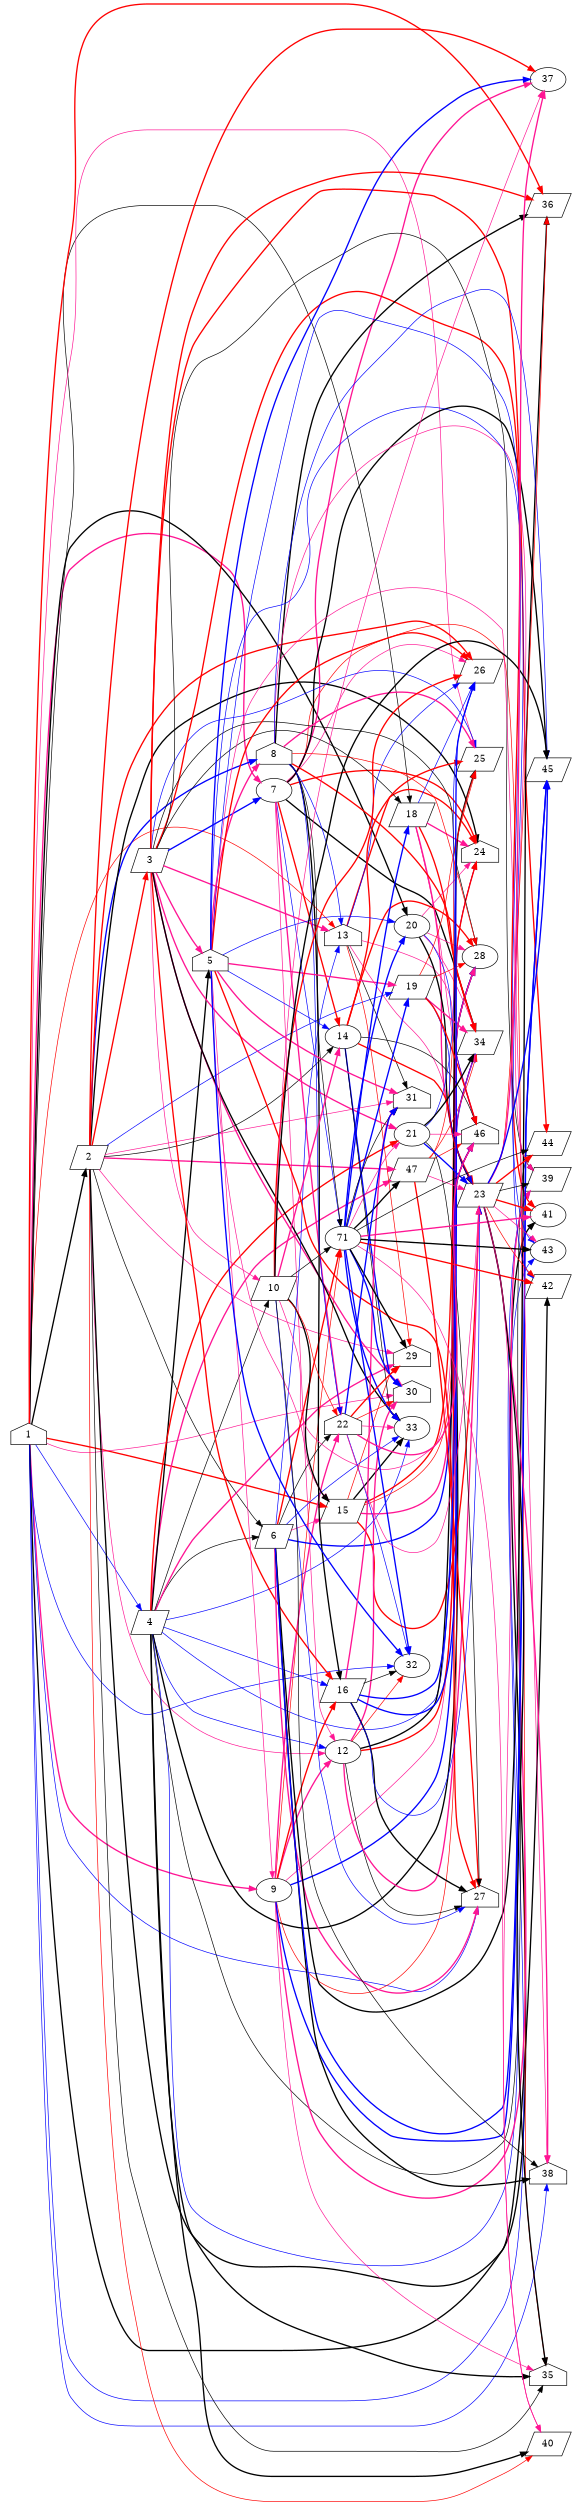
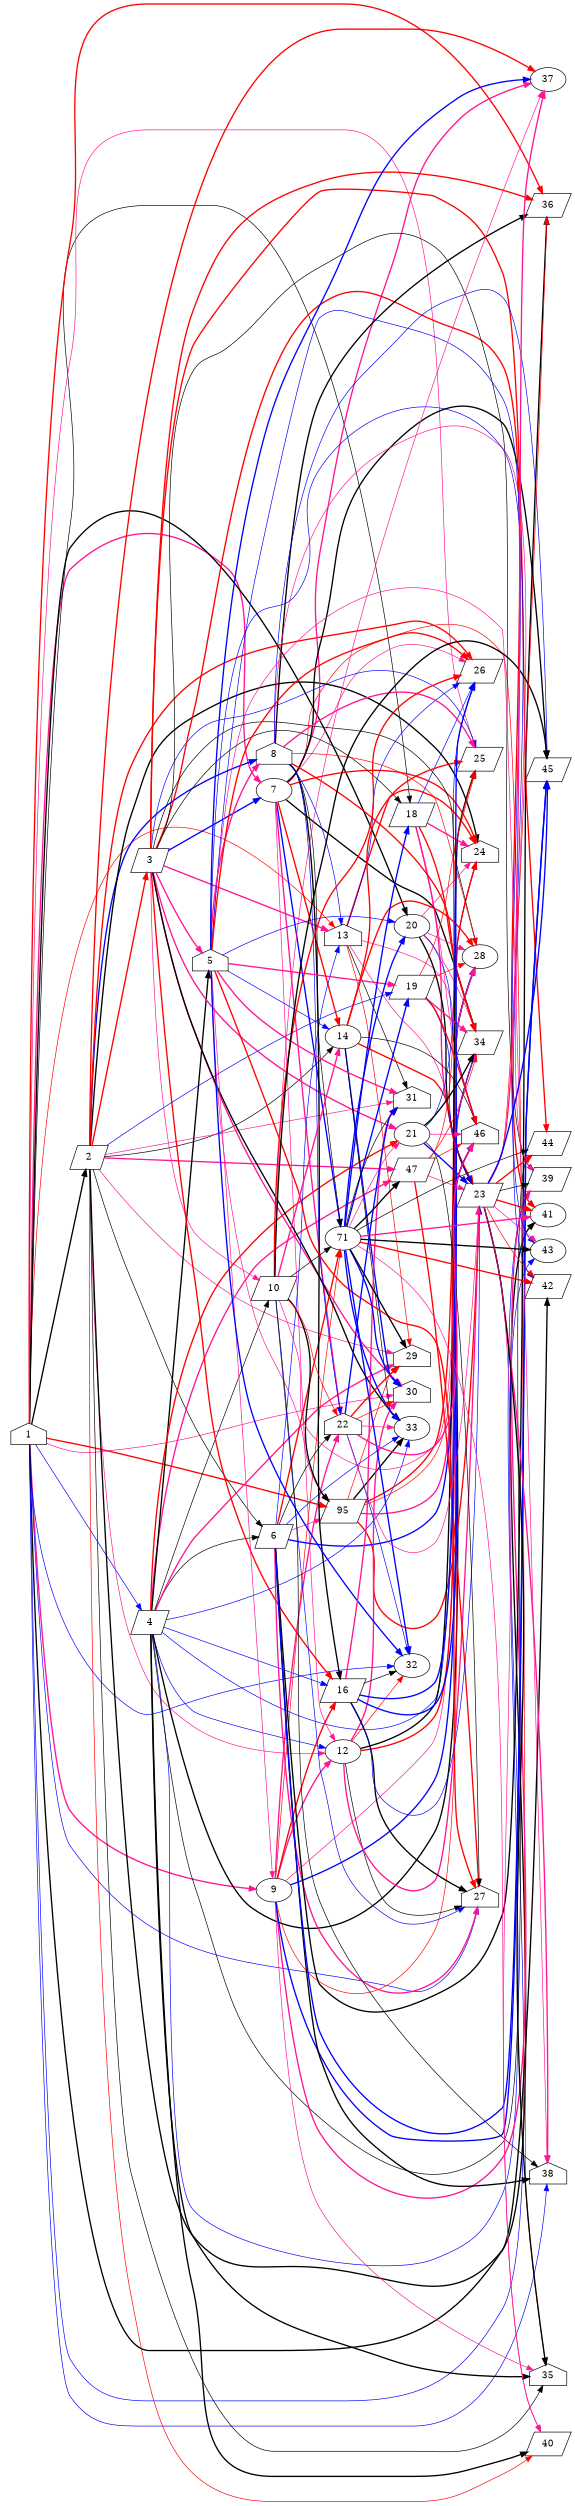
edge "7" -> "71": style solid -> bold
node "15": label "15" -> "95"
